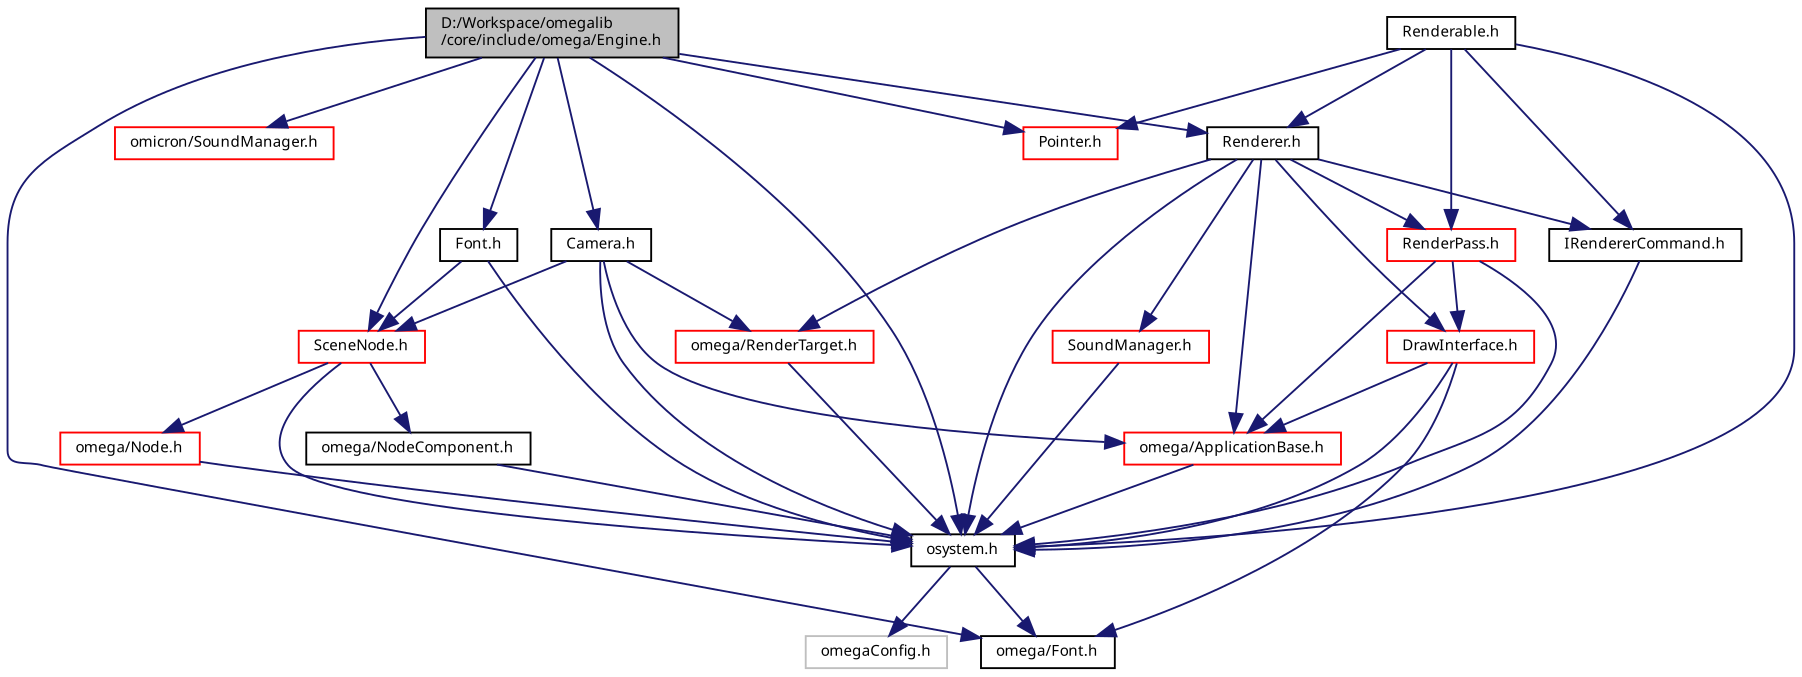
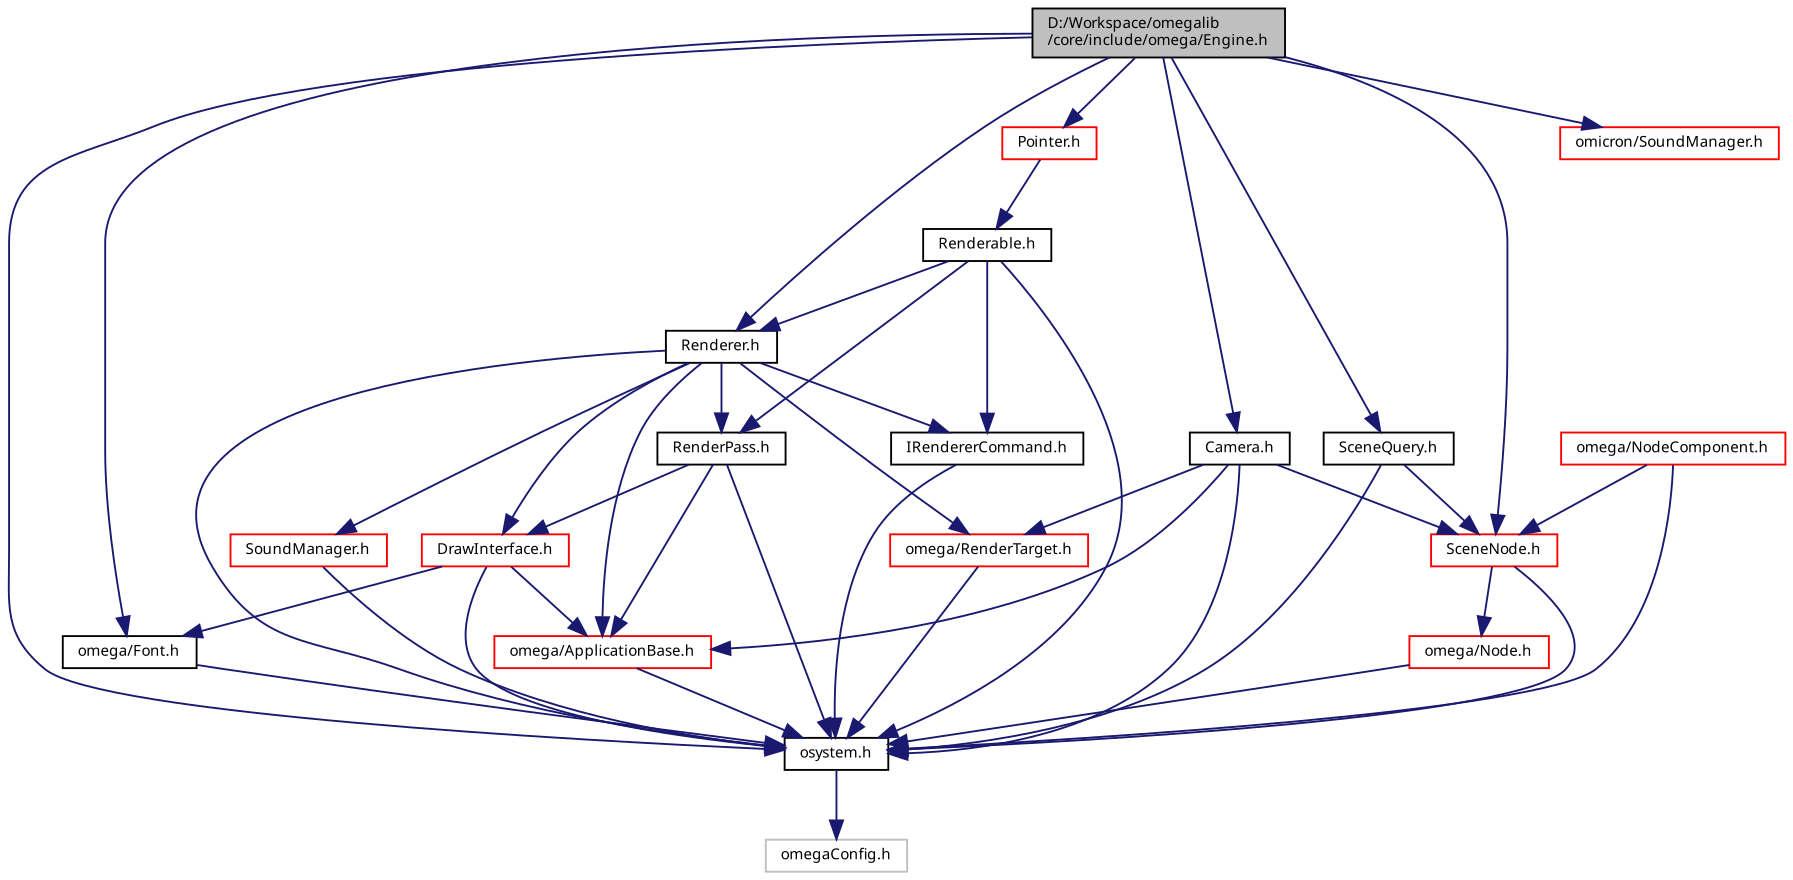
edge "Renderable.h" -> "Pointer.h": reversed
node "Font.h": label "Font.h" -> "SceneQuery.h"
node "RenderPass.h": color red -> black
edge "SceneNode.h" -> "omega/NodeComponent.h": reversed
node "omega/NodeComponent.h": color black -> red
edge "osystem.h" -> "omega/Font.h": reversed
